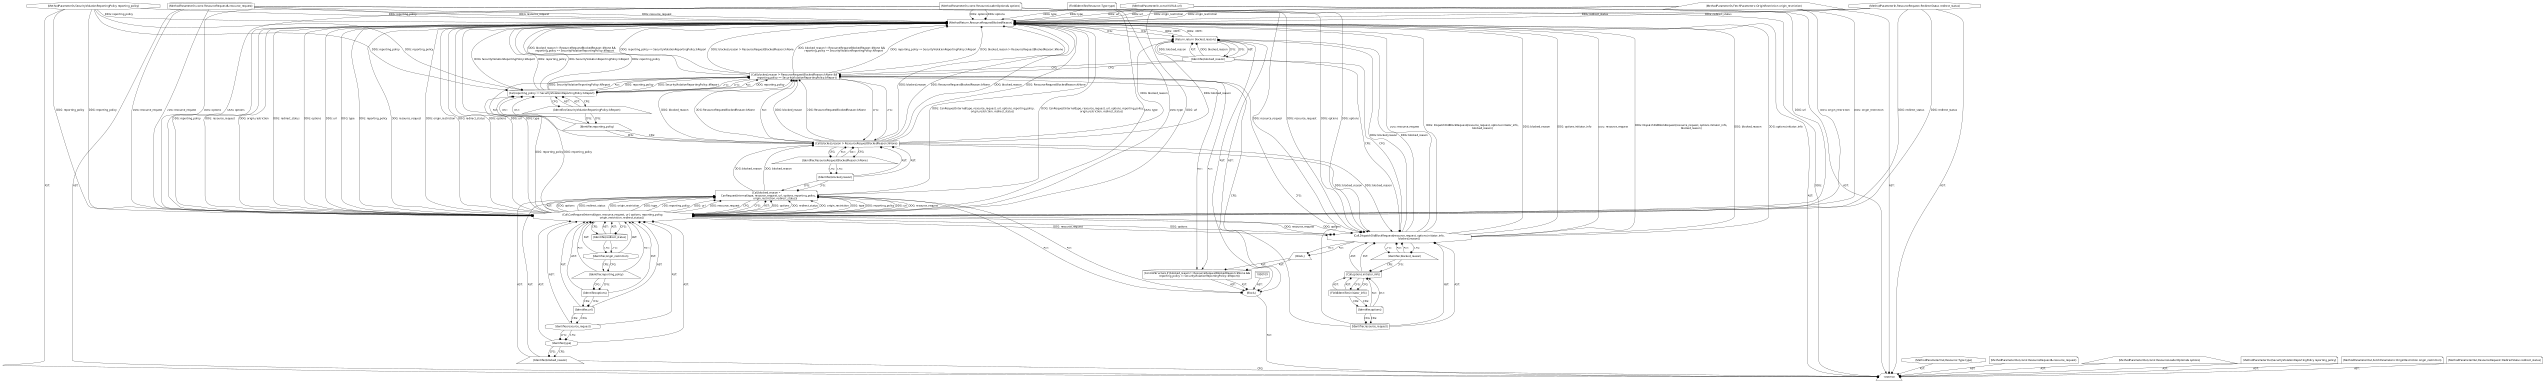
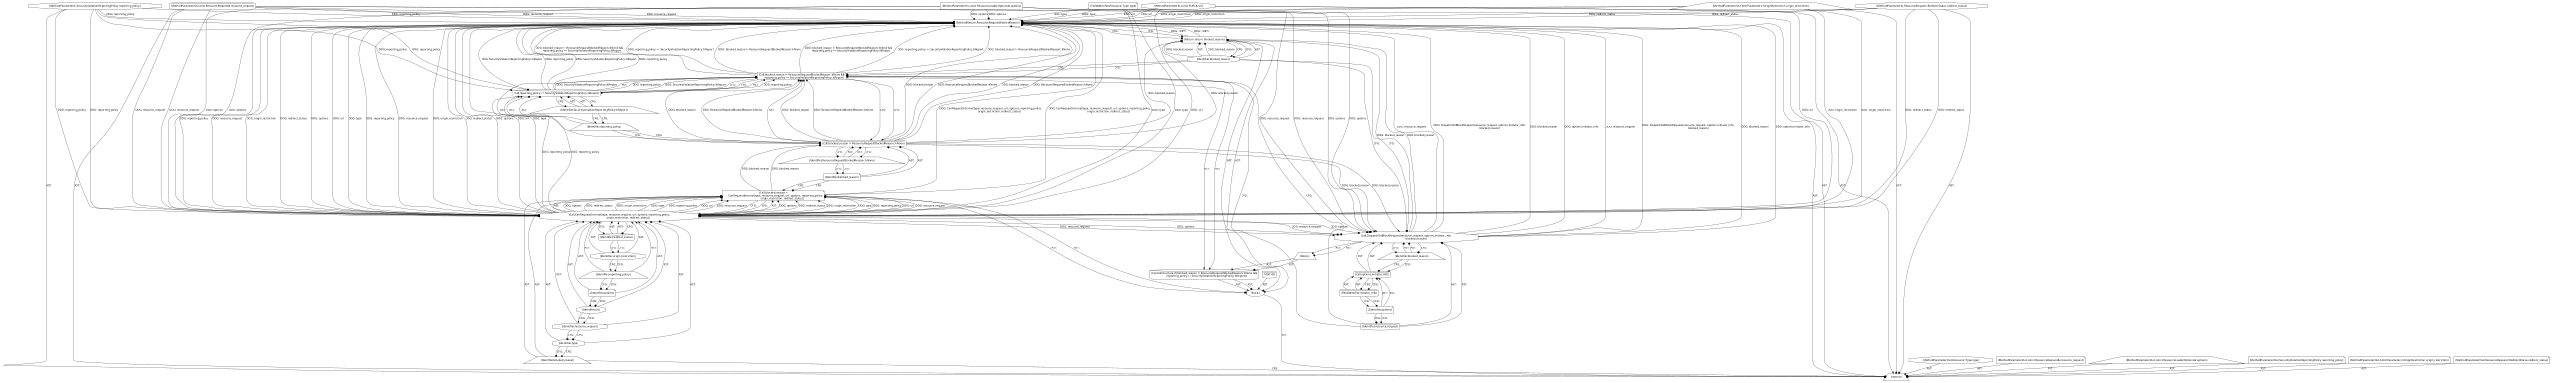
edge "(FieldIdentifier,Resource::Type type)" -> "1000100": label "DDG: " -> "AST: "
node "(Identifier,url)": shape note -> octagon
